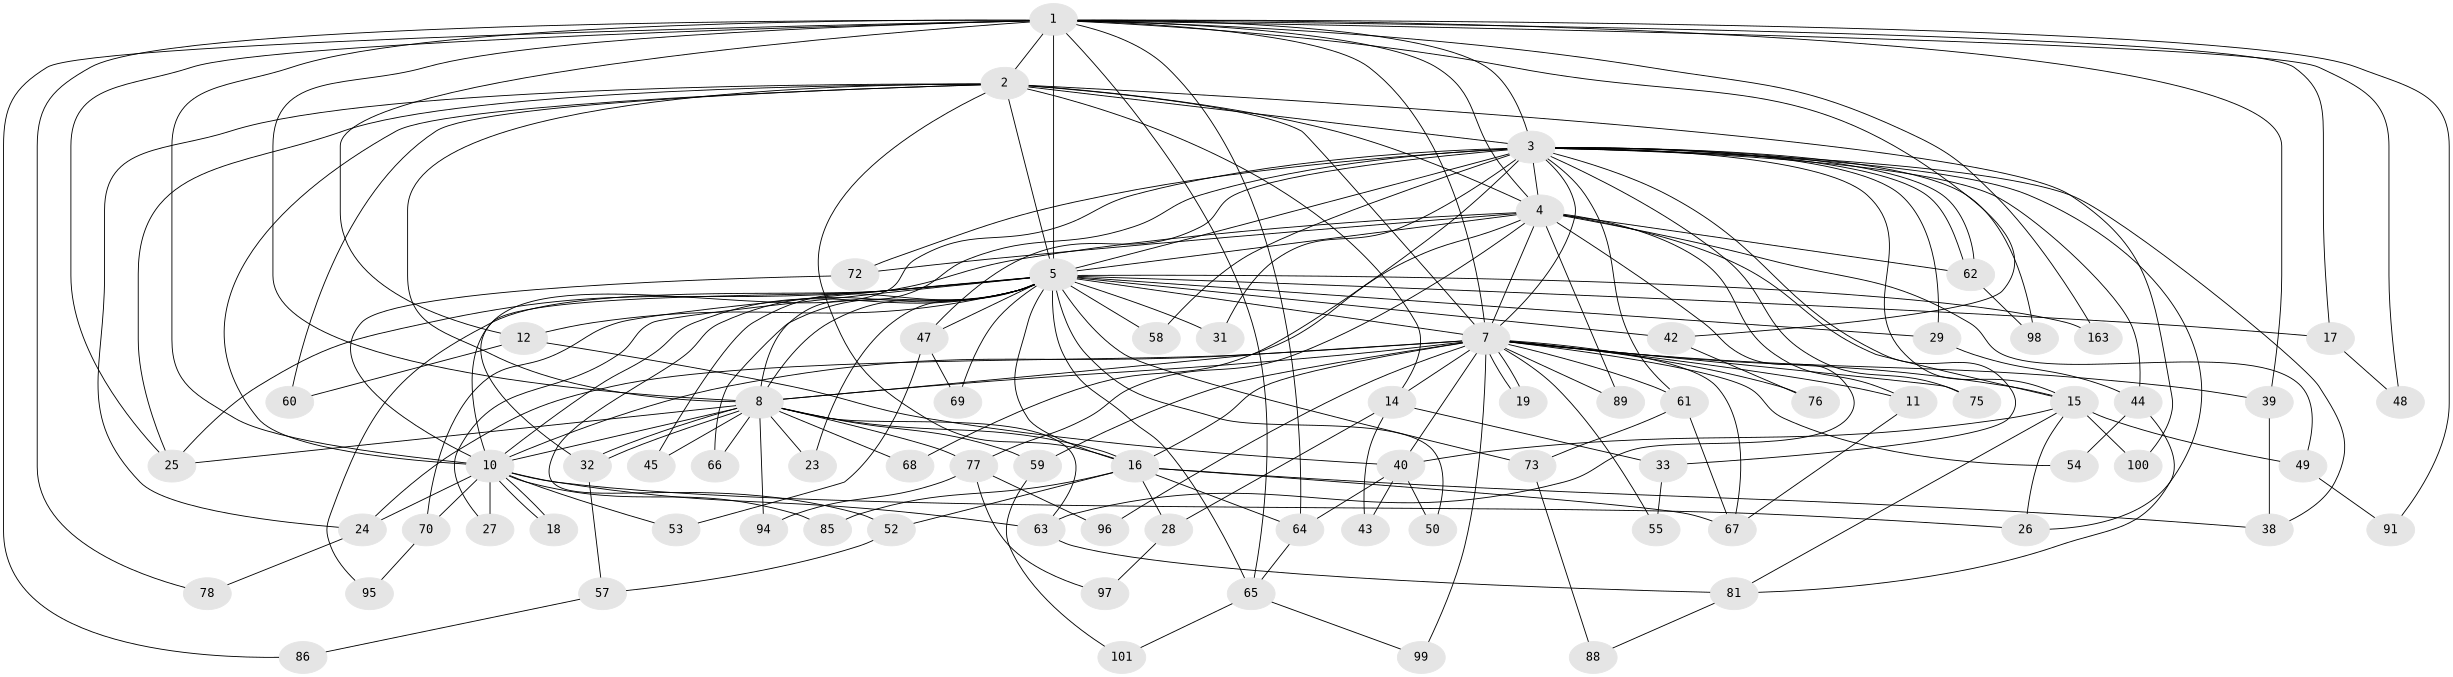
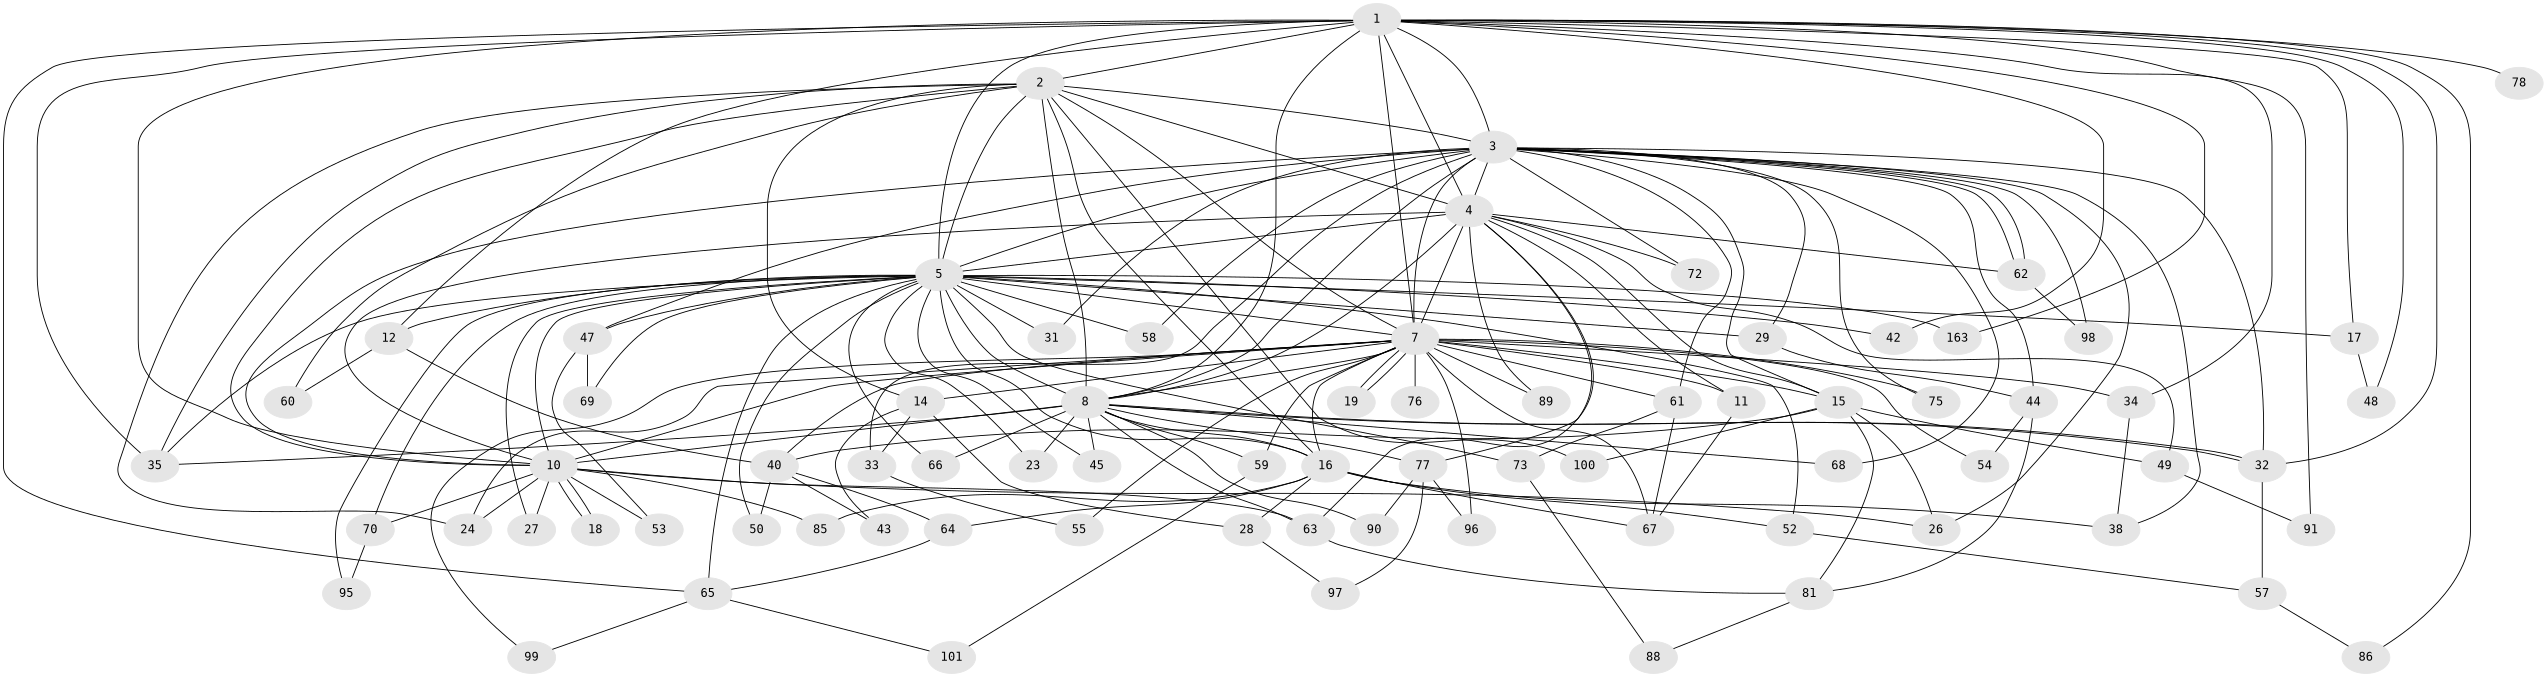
edge "1" -- "64": now "1" -- "32"
edge "72" -- "10": now "3" -- "10"
edge "42" -- "76": removed
node "39": label "39" -> "34"
node "25": label "25" -> "35"
node "94": label "94" -> "90"
edge "24" -- "78": removed
